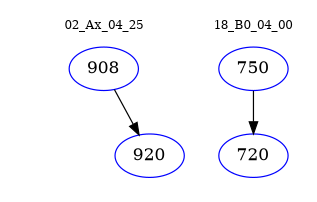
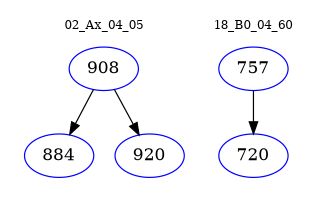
cluster "02_Ax_04_25": label "02_Ax_04_25" -> "02_Ax_04_05"
cluster "18_B0_04_00": label "18_B0_04_00" -> "18_B0_04_60"
node "750": label "750" -> "757"
node "884": added
